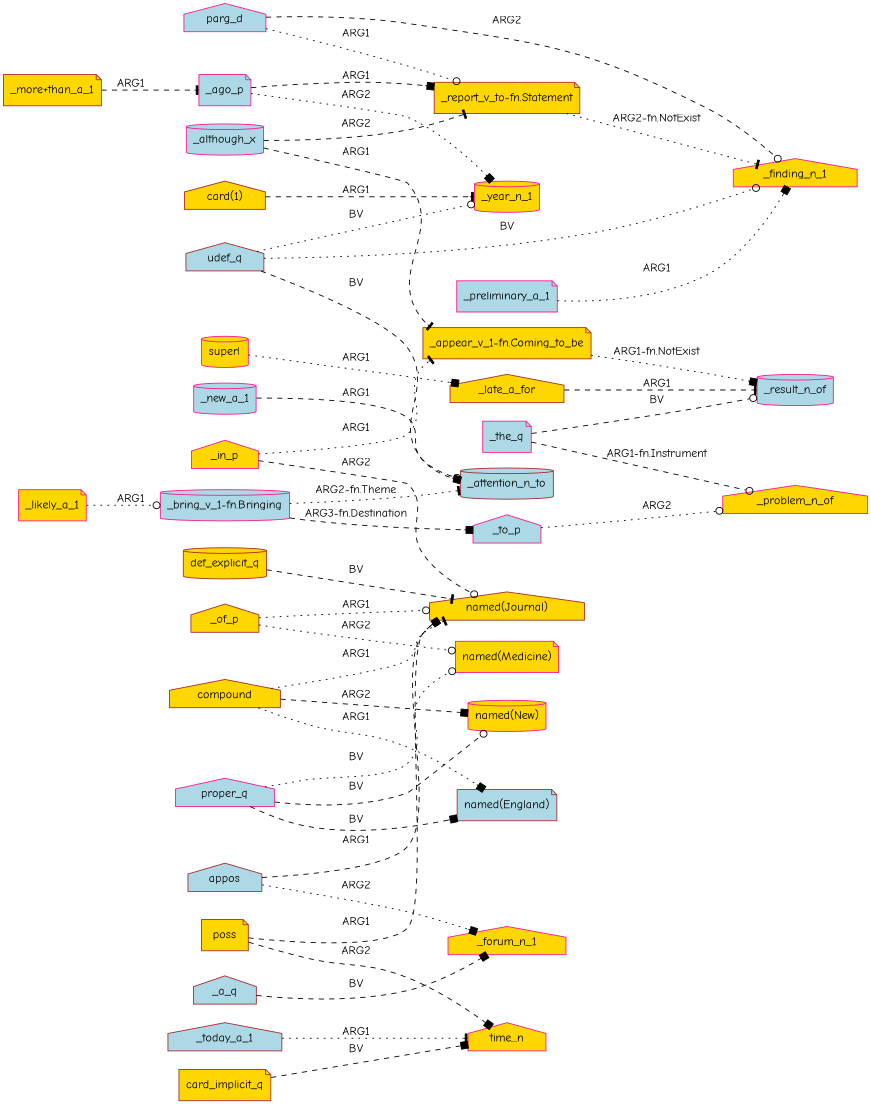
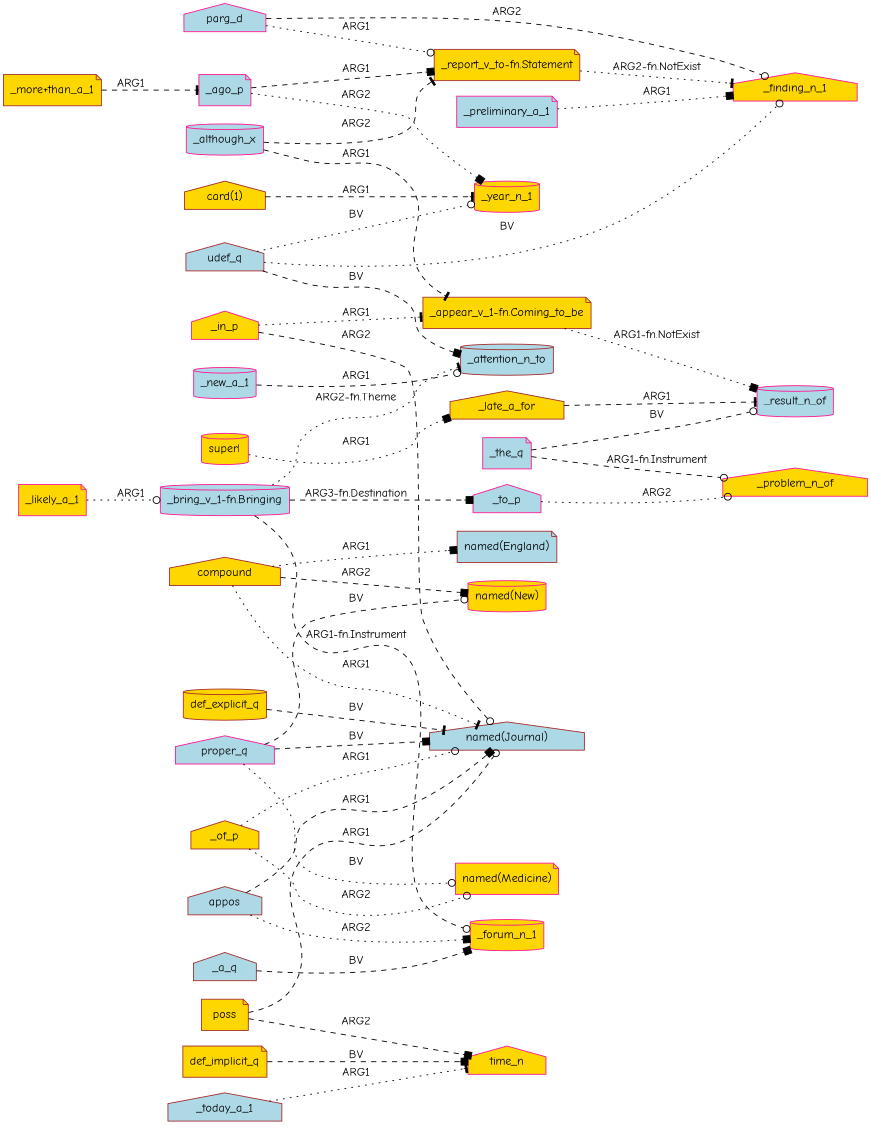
node "named(Journal)": fillcolor gold -> lightblue
edge "_bring_v_1-fn.Bringing" -> "_forum_n_1": added, label "ARG1-fn.Instrument"
edge "proper_q" -> "named(England)": now "proper_q" -> "named(Journal)"
node "_forum_n_1": shape house -> cylinder
node "card_implicit_q": label "card_implicit_q" -> "def_implicit_q"
